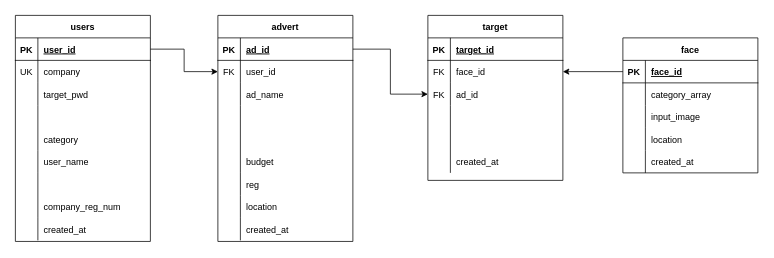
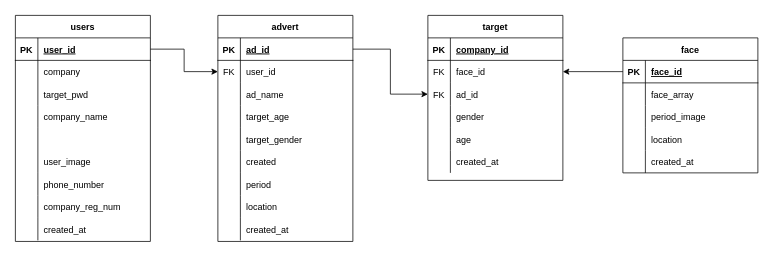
node "target_id": label "target_id" -> "company_id"
node "UK": removed
node "category_array": label "category_array" -> "face_array"
node "company_name": added
node "target_age": added
node "gender": added
node "input_image": label "input_image" -> "period_image"
node "category": removed
node "target_gender": added
node "age": added
node "user_name": label "user_name" -> "user_image"
node "budget": label "budget" -> "created"
node "phone_number": added
node "reg": label "reg" -> "period"
